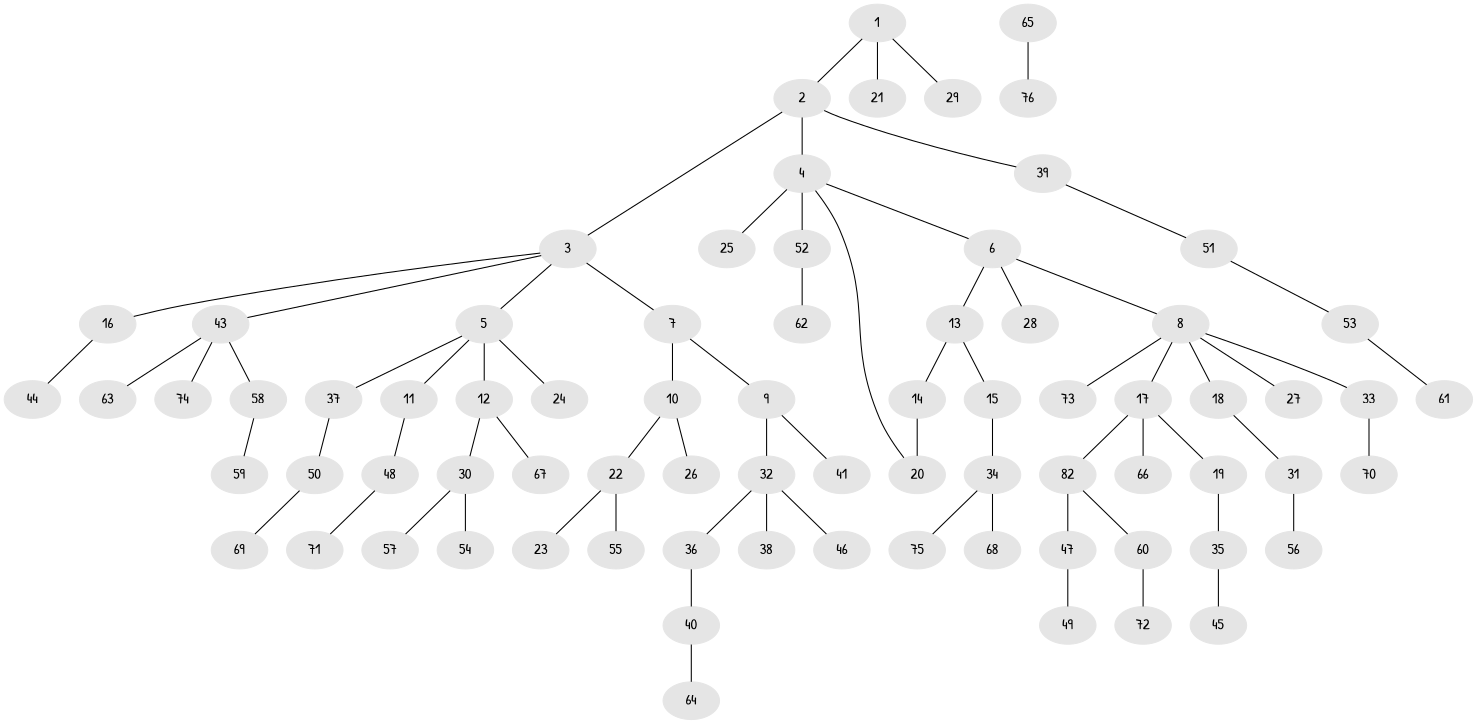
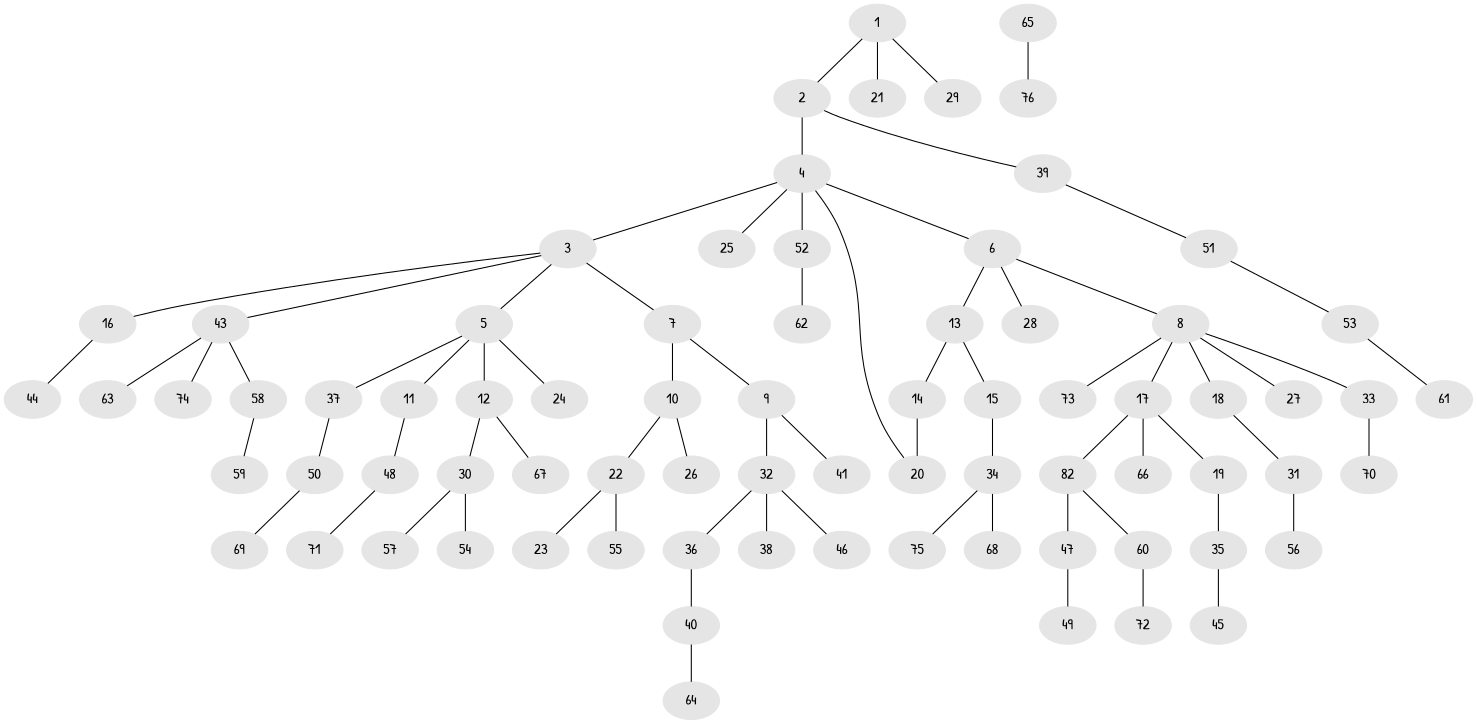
edge "2" -- "3": now "4" -- "3"
